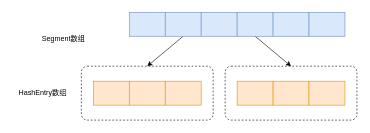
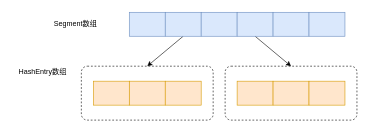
node "Segment数组": moved (63, 39) -> (75, 24)
node "HashEntry数组": moved (42, 93) -> (42, 72)
